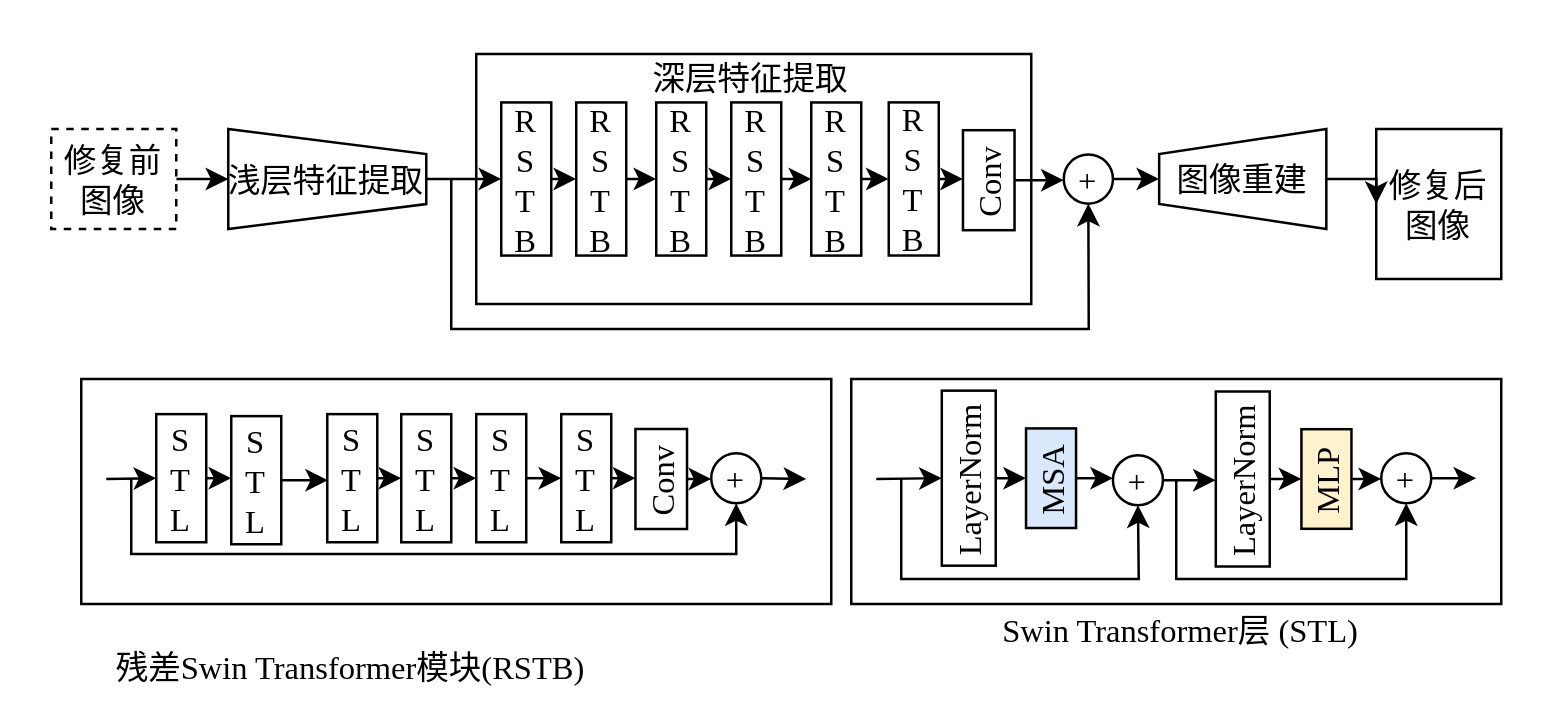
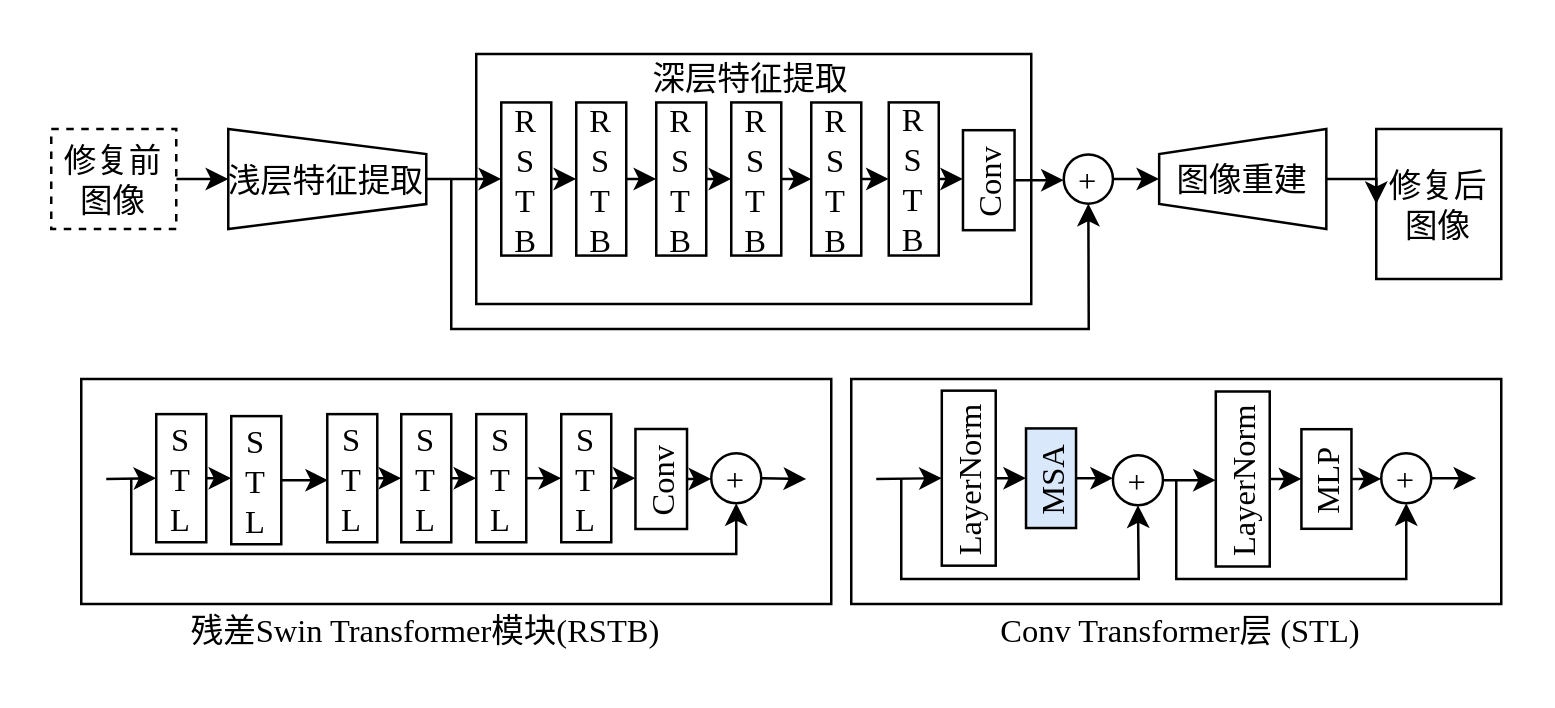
node "MLP": fillcolor #fff2cc -> #ffffff
node "Swin Transformer层 (STL)": label "Swin Transformer层 (STL)" -> "Conv Transformer层 (STL)"
node "残差Swin Transformer模块(RSTB)": moved (351, 666) -> (426, 629)
